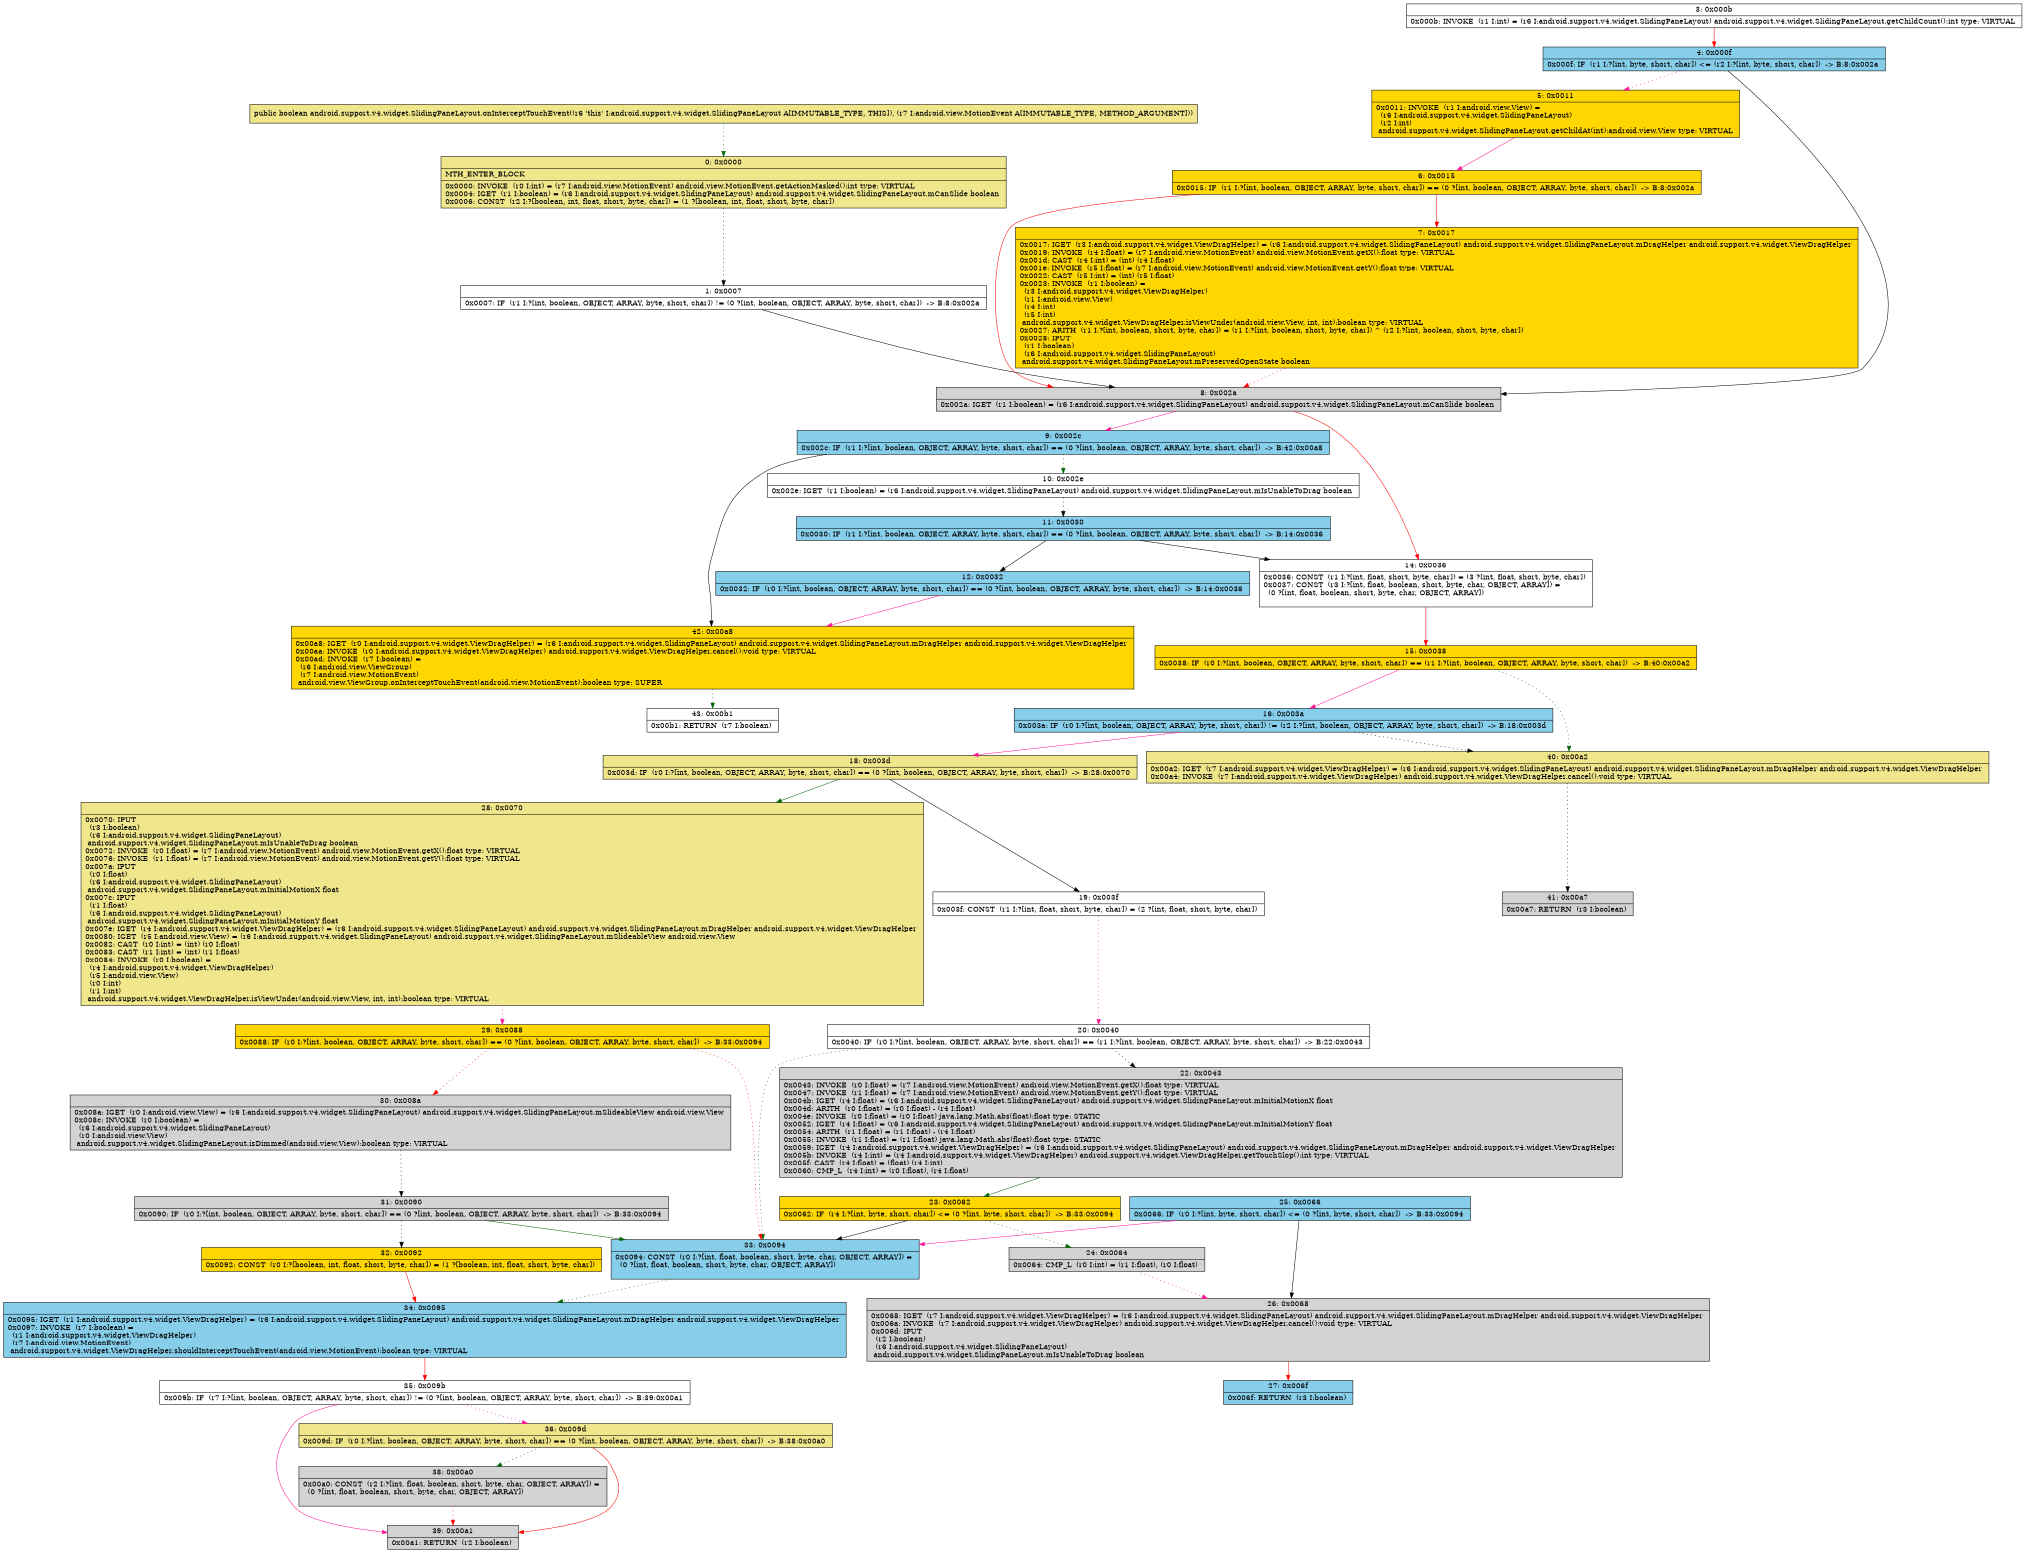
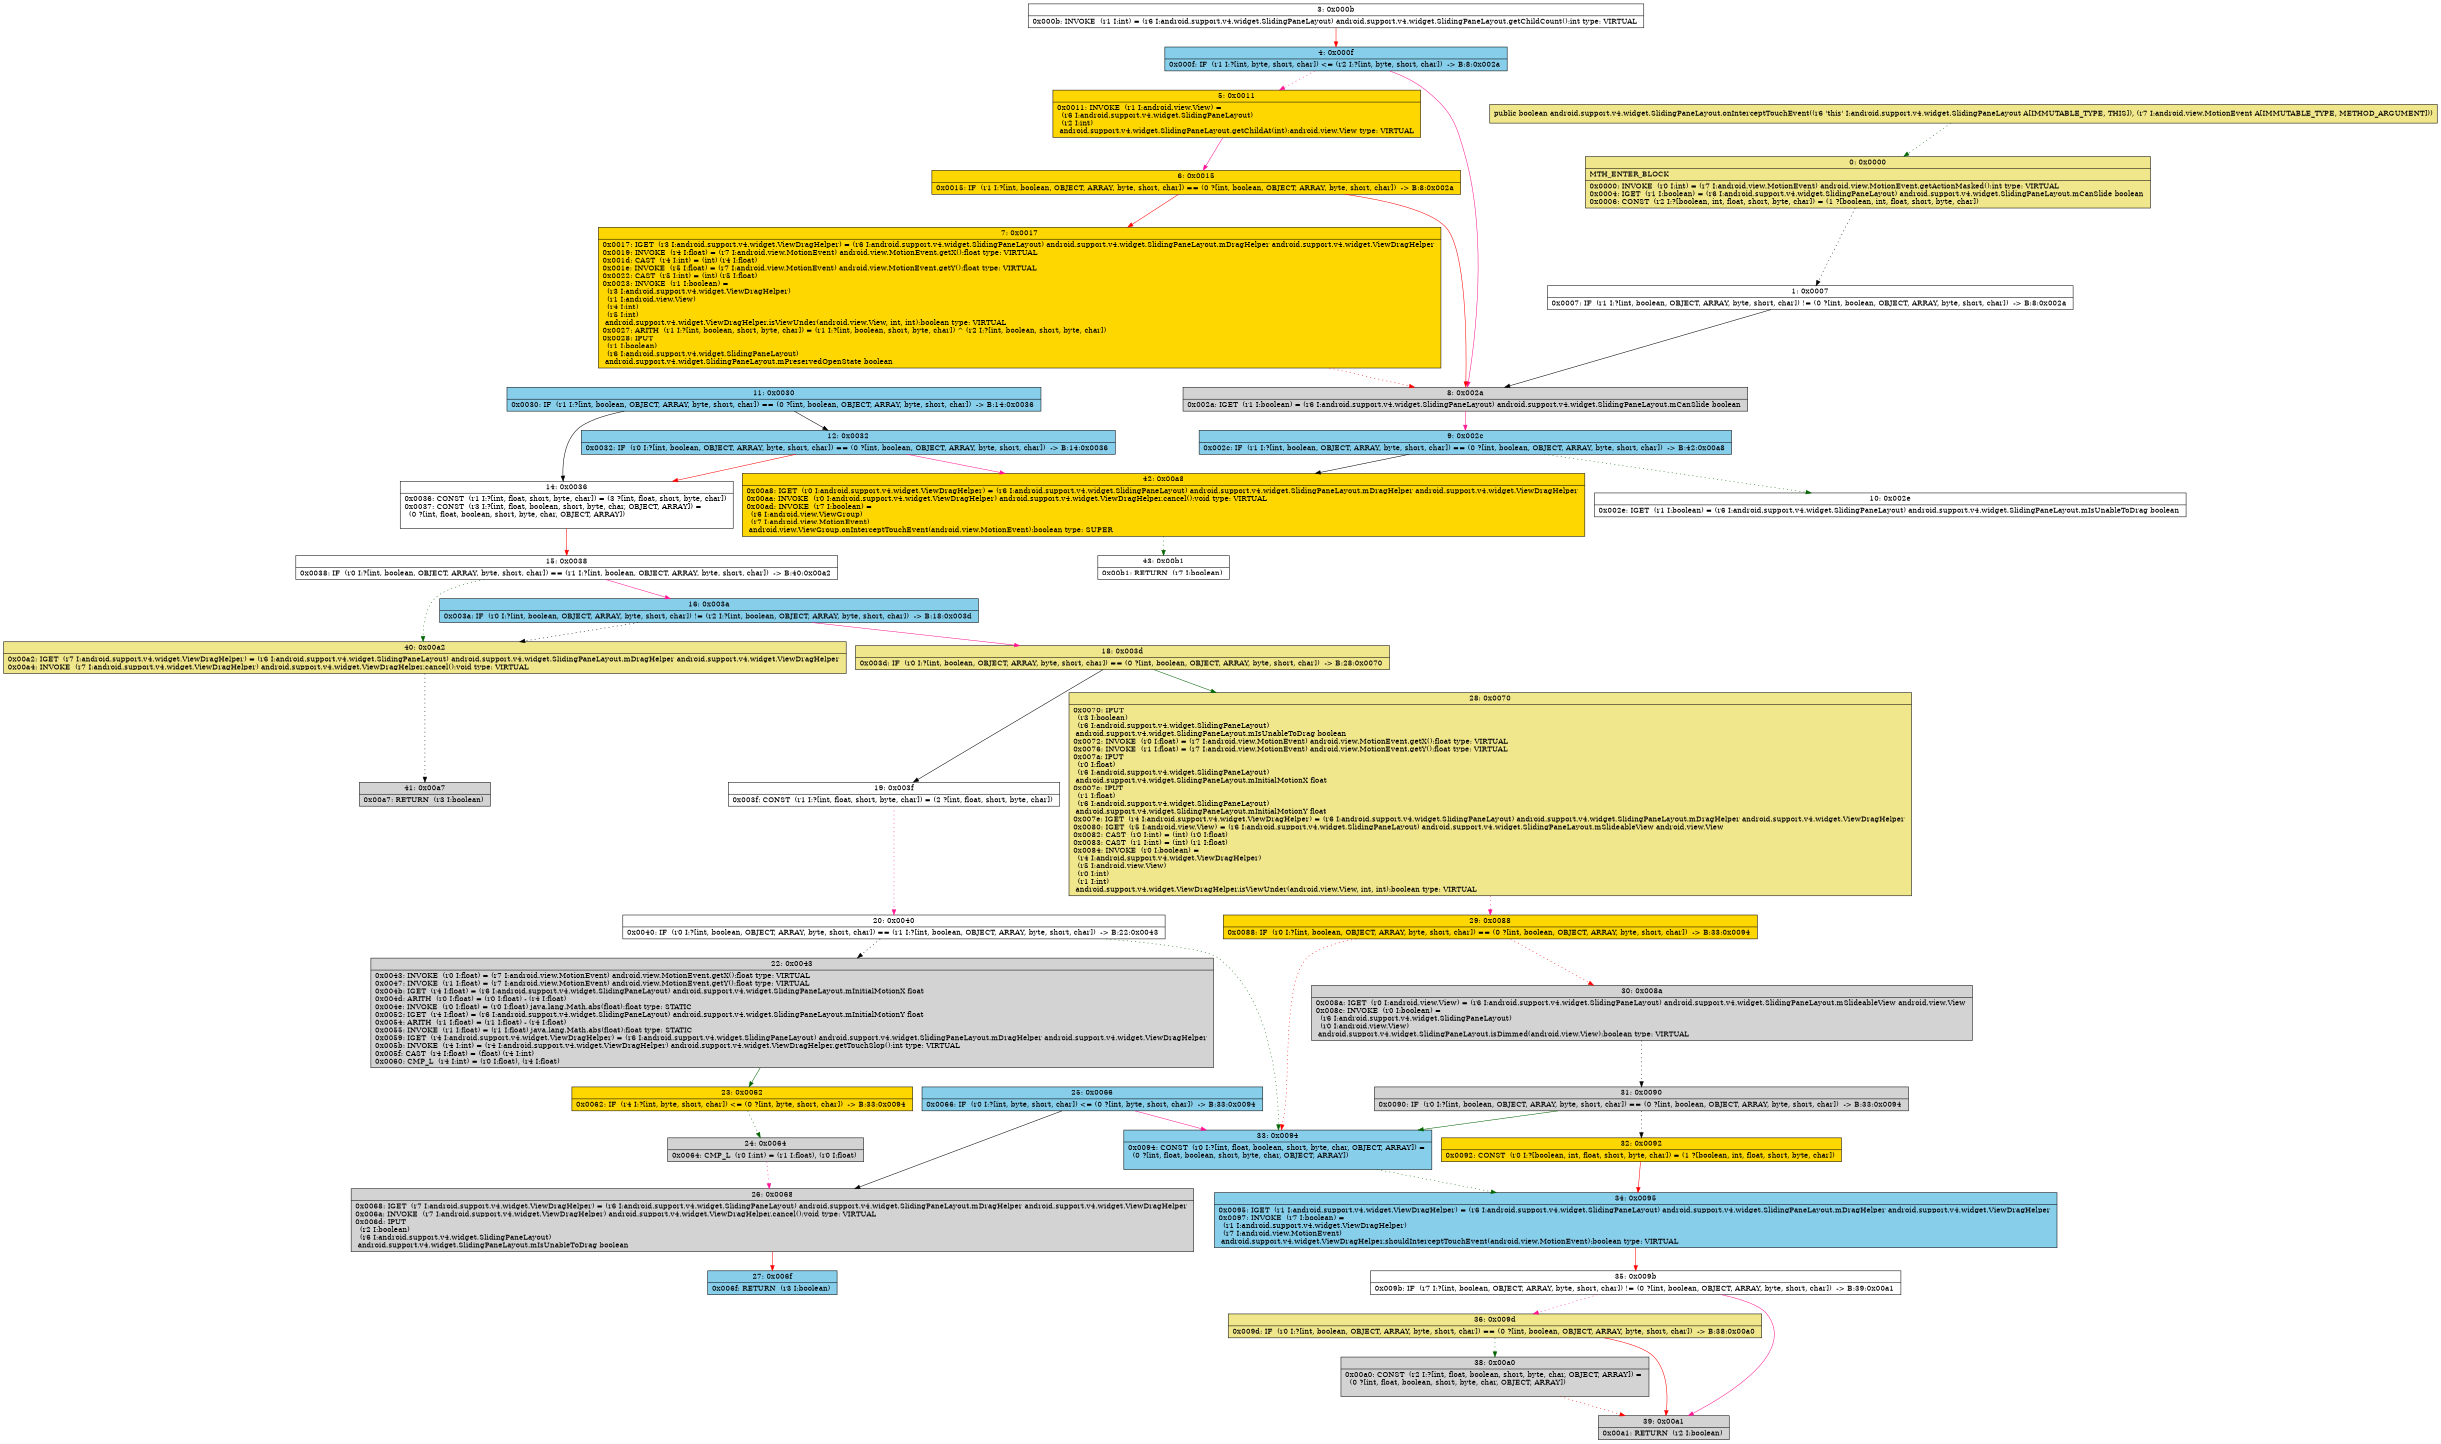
edge "4: 0x000f" -> "8: 0x002a": color black -> deeppink
edge "8: 0x002a" -> "14: 0x0036": now "12: 0x0032" -> "14: 0x0036"
edge "10: 0x002e" -> "11: 0x0030": removed
node "15: 0x0038": fillcolor gold -> white
edge "23: 0x0062" -> "33: 0x0094": removed
